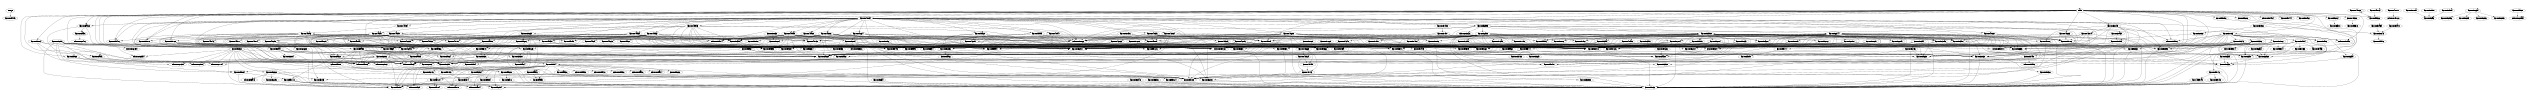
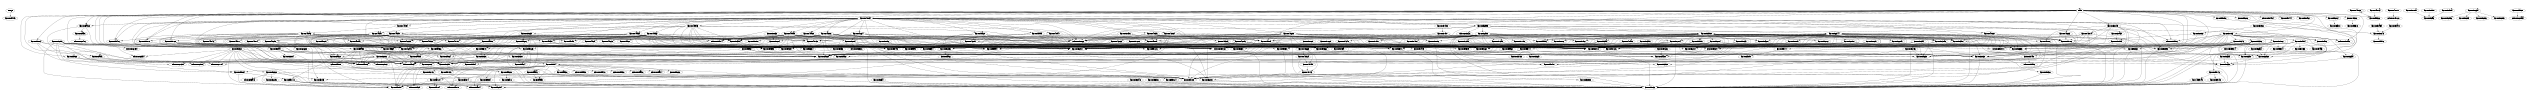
node "fcn.0805b354": removed
